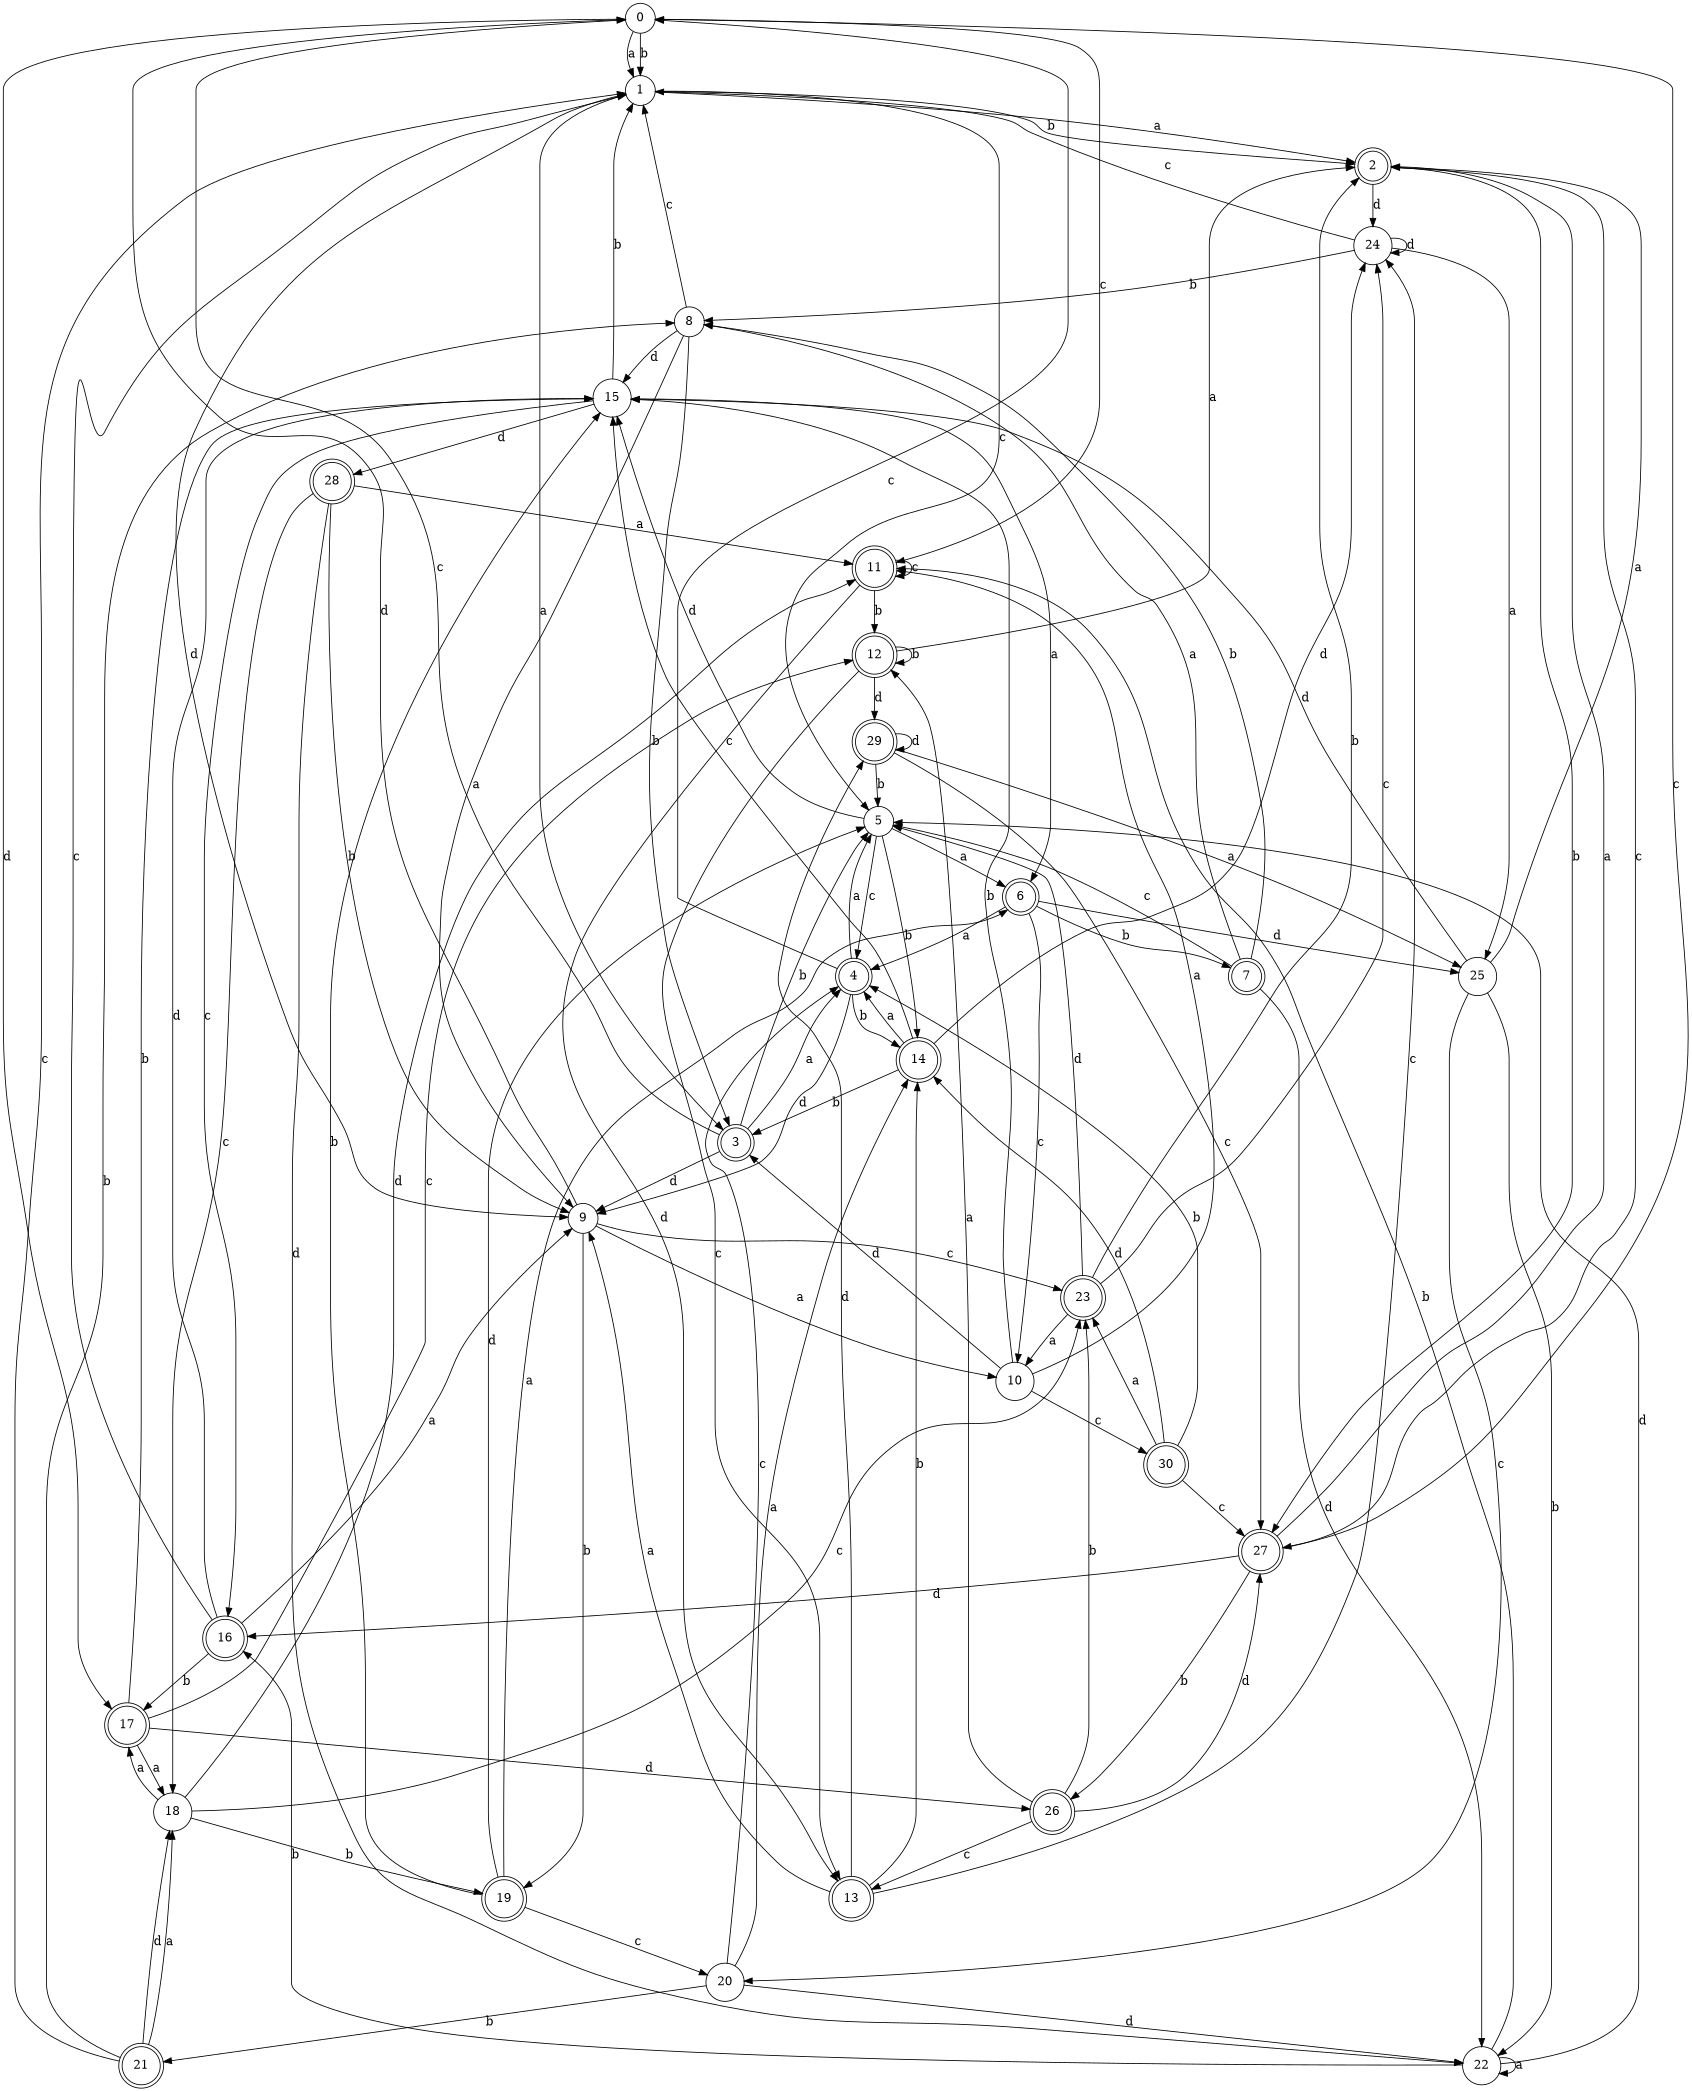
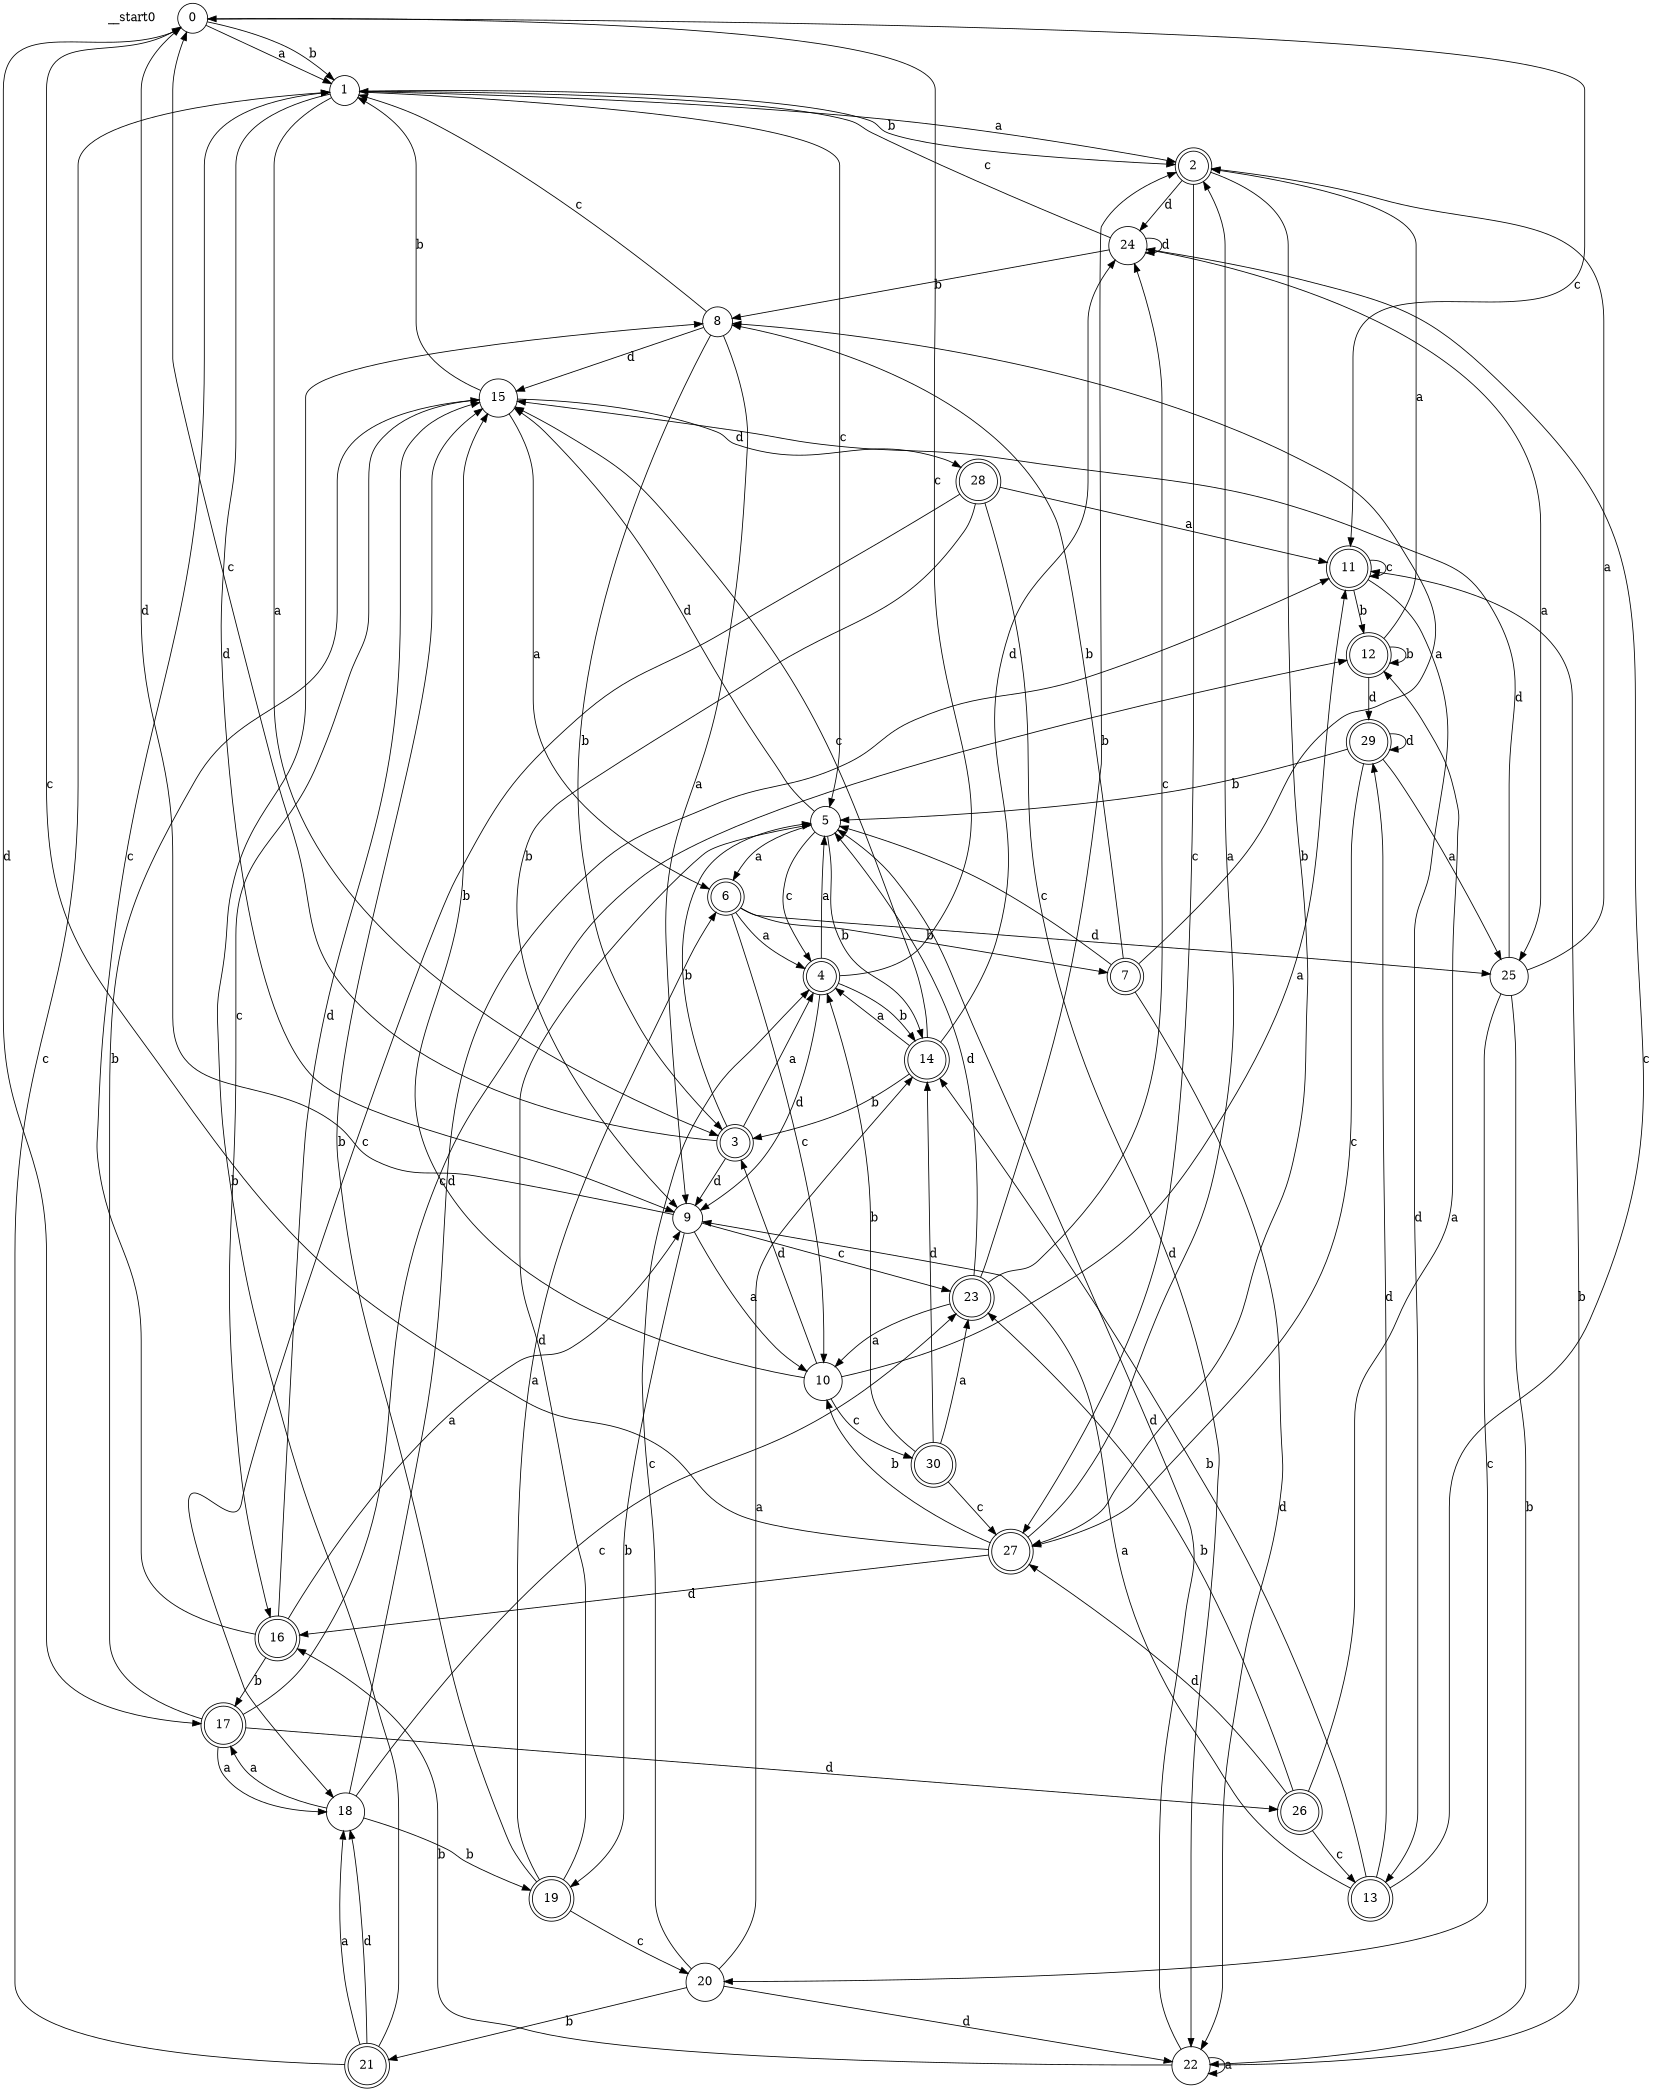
node "__start0": added
edge "12" -> "13": removed, label "c"
edge "27" -> "26": now "27" -> "10"
